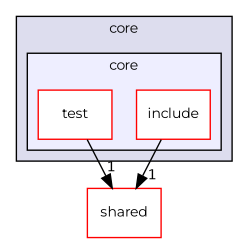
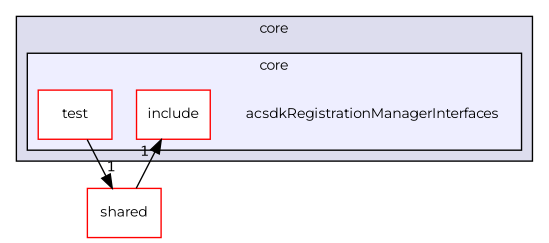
node "acsdkRegistrationManagerInterfaces": added
edge "include" -> "shared": reversed
